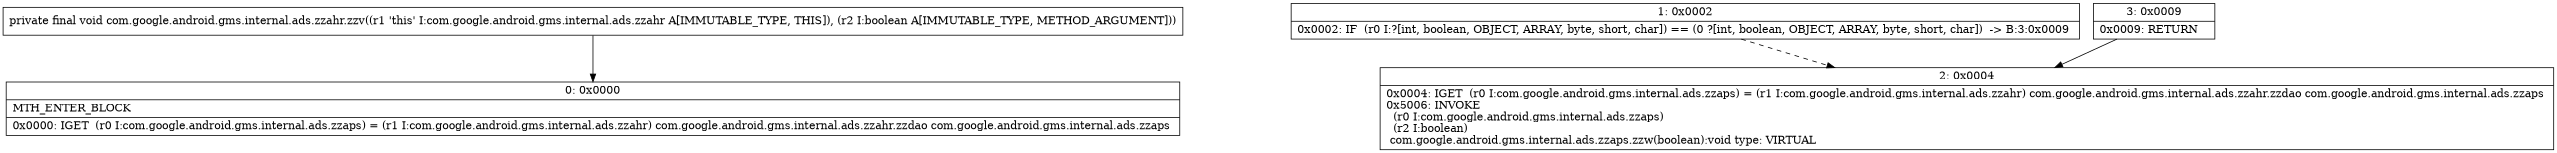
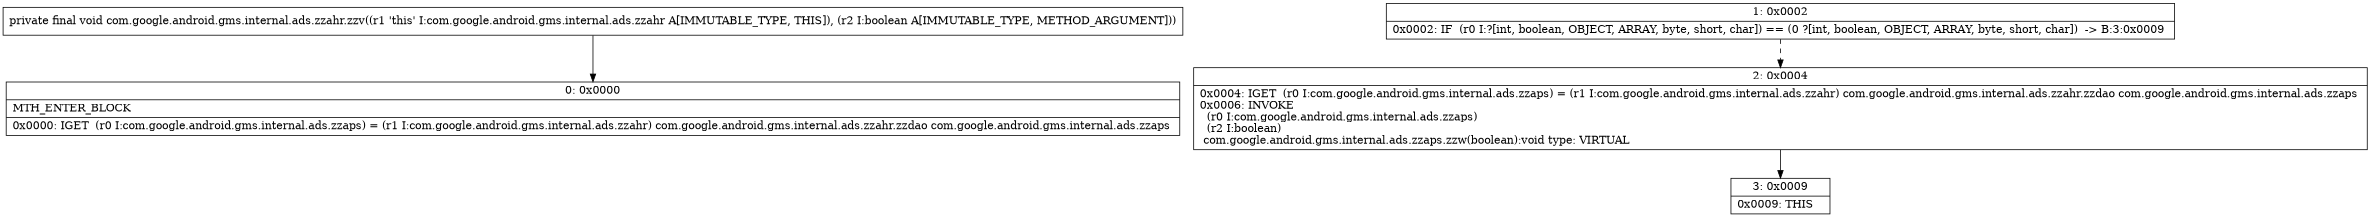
node "3: 0x0009": text "0x0009: RETURN" -> "0x0009: THIS"
edge "3: 0x0009" -> "2: 0x0004": reversed
node "2: 0x0004": text "0x5006: INVOKE" -> "0x0006: INVOKE"
